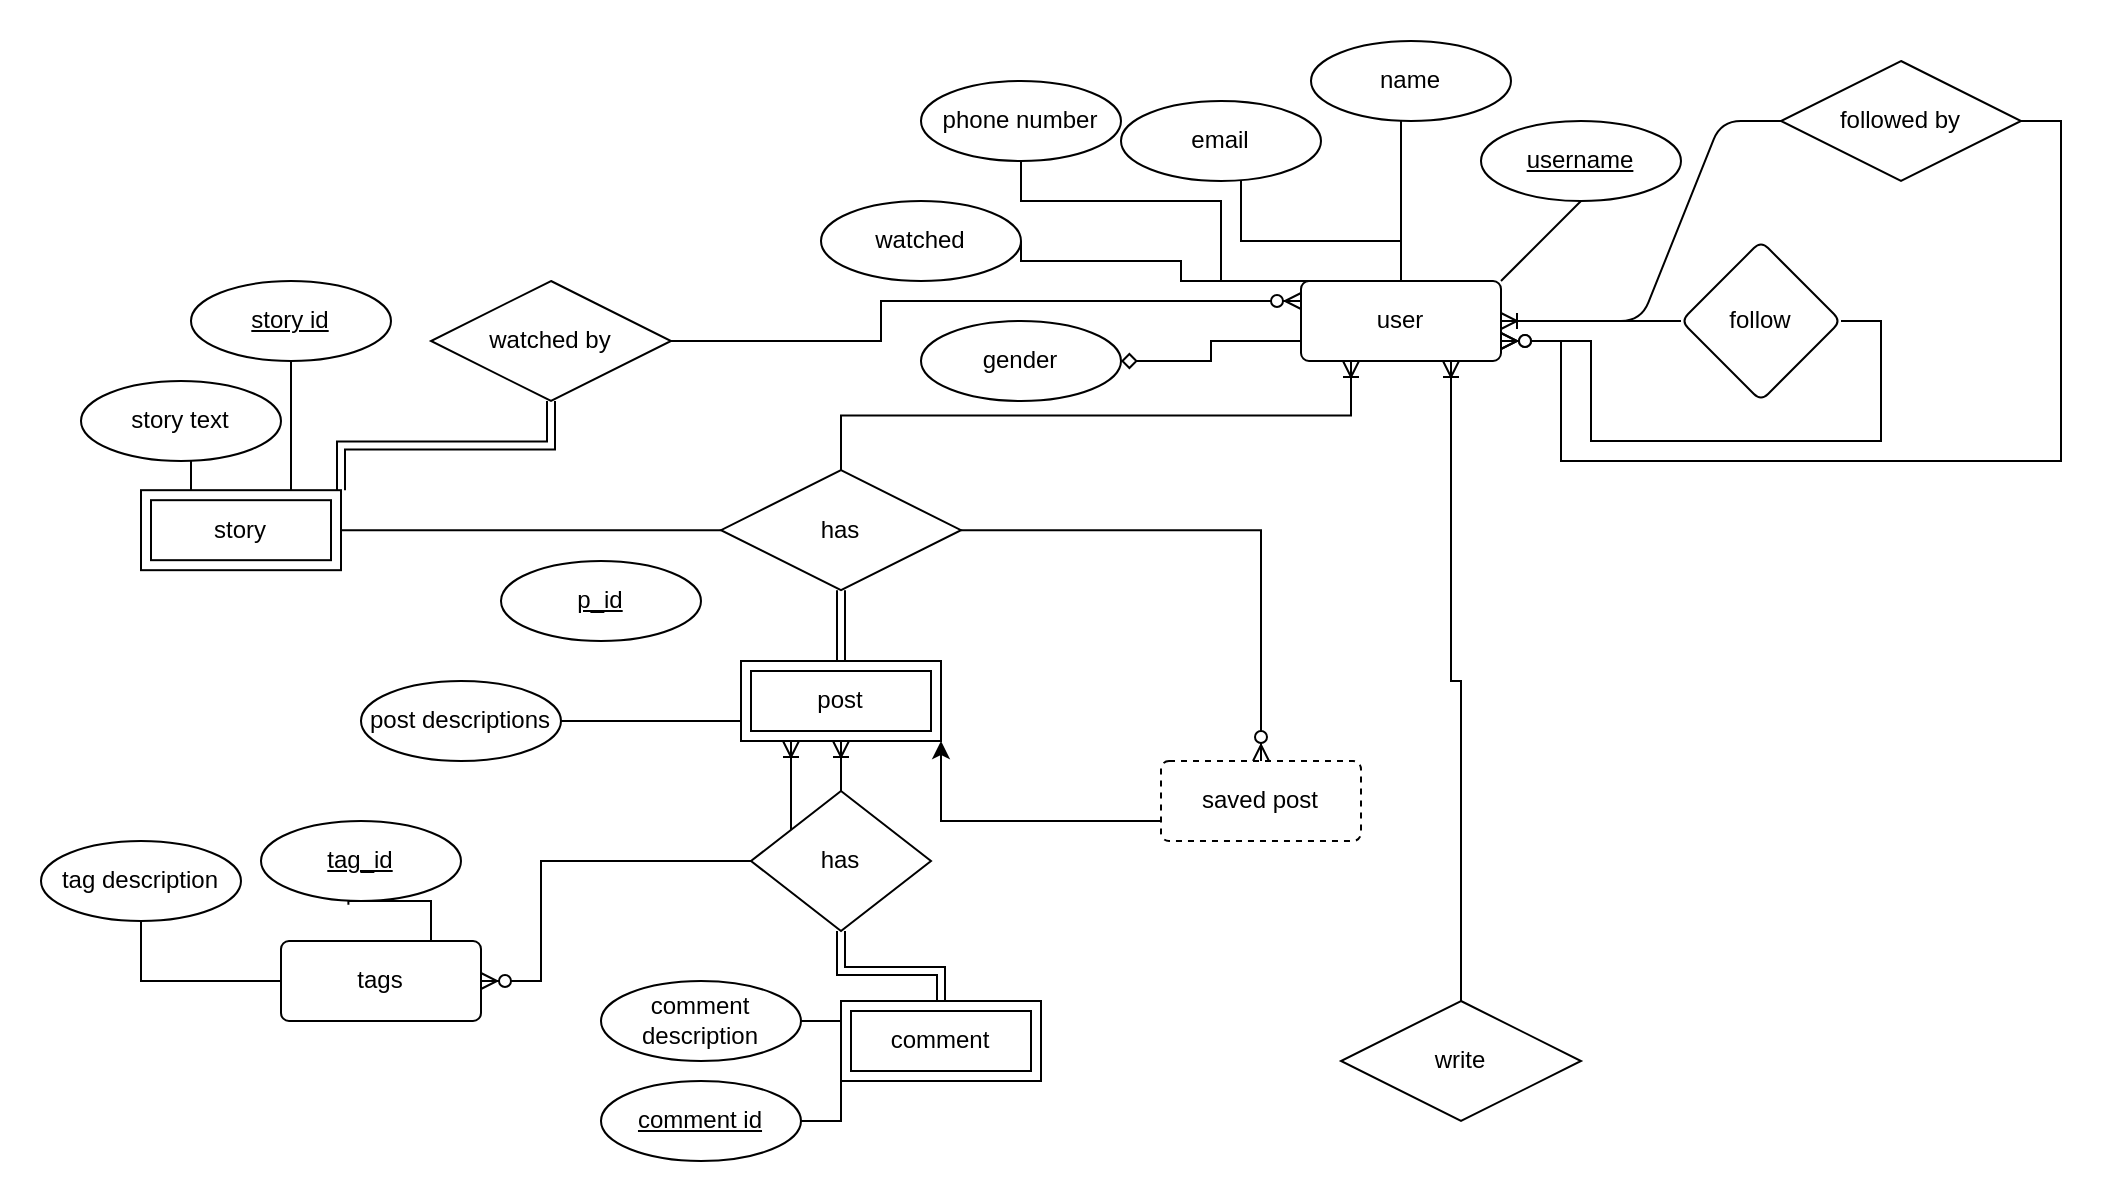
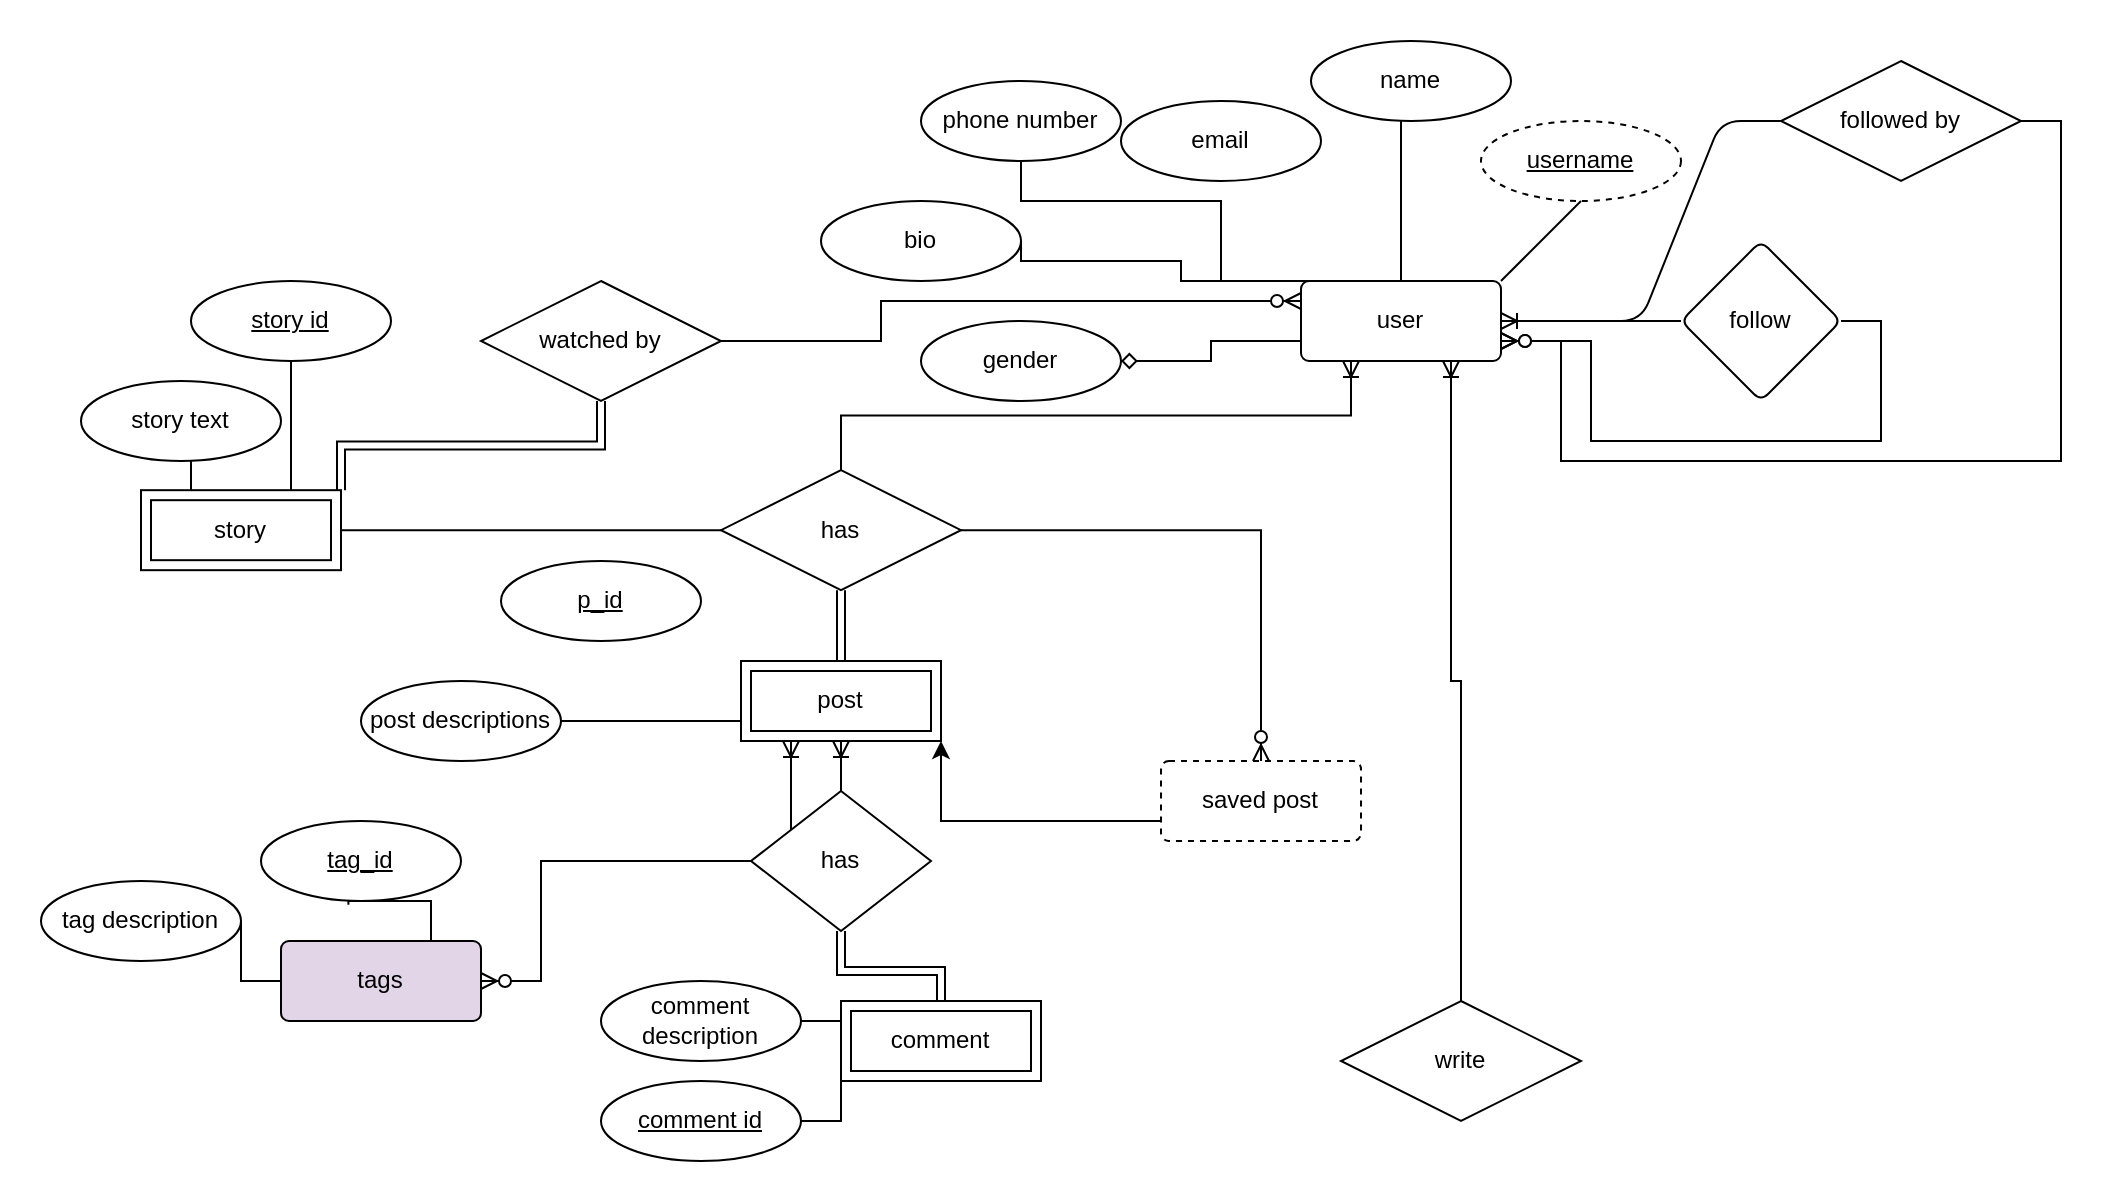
node "username": style solid -> dashed
node "watched": label "watched" -> "bio"
edge "email" -- "user": removed
node "watched by": moved (551, 341) -> (601, 341)
node "tag description": moved (141, 881) -> (141, 921)
node "tags": fillcolor #ffffff -> #e1d5e7
